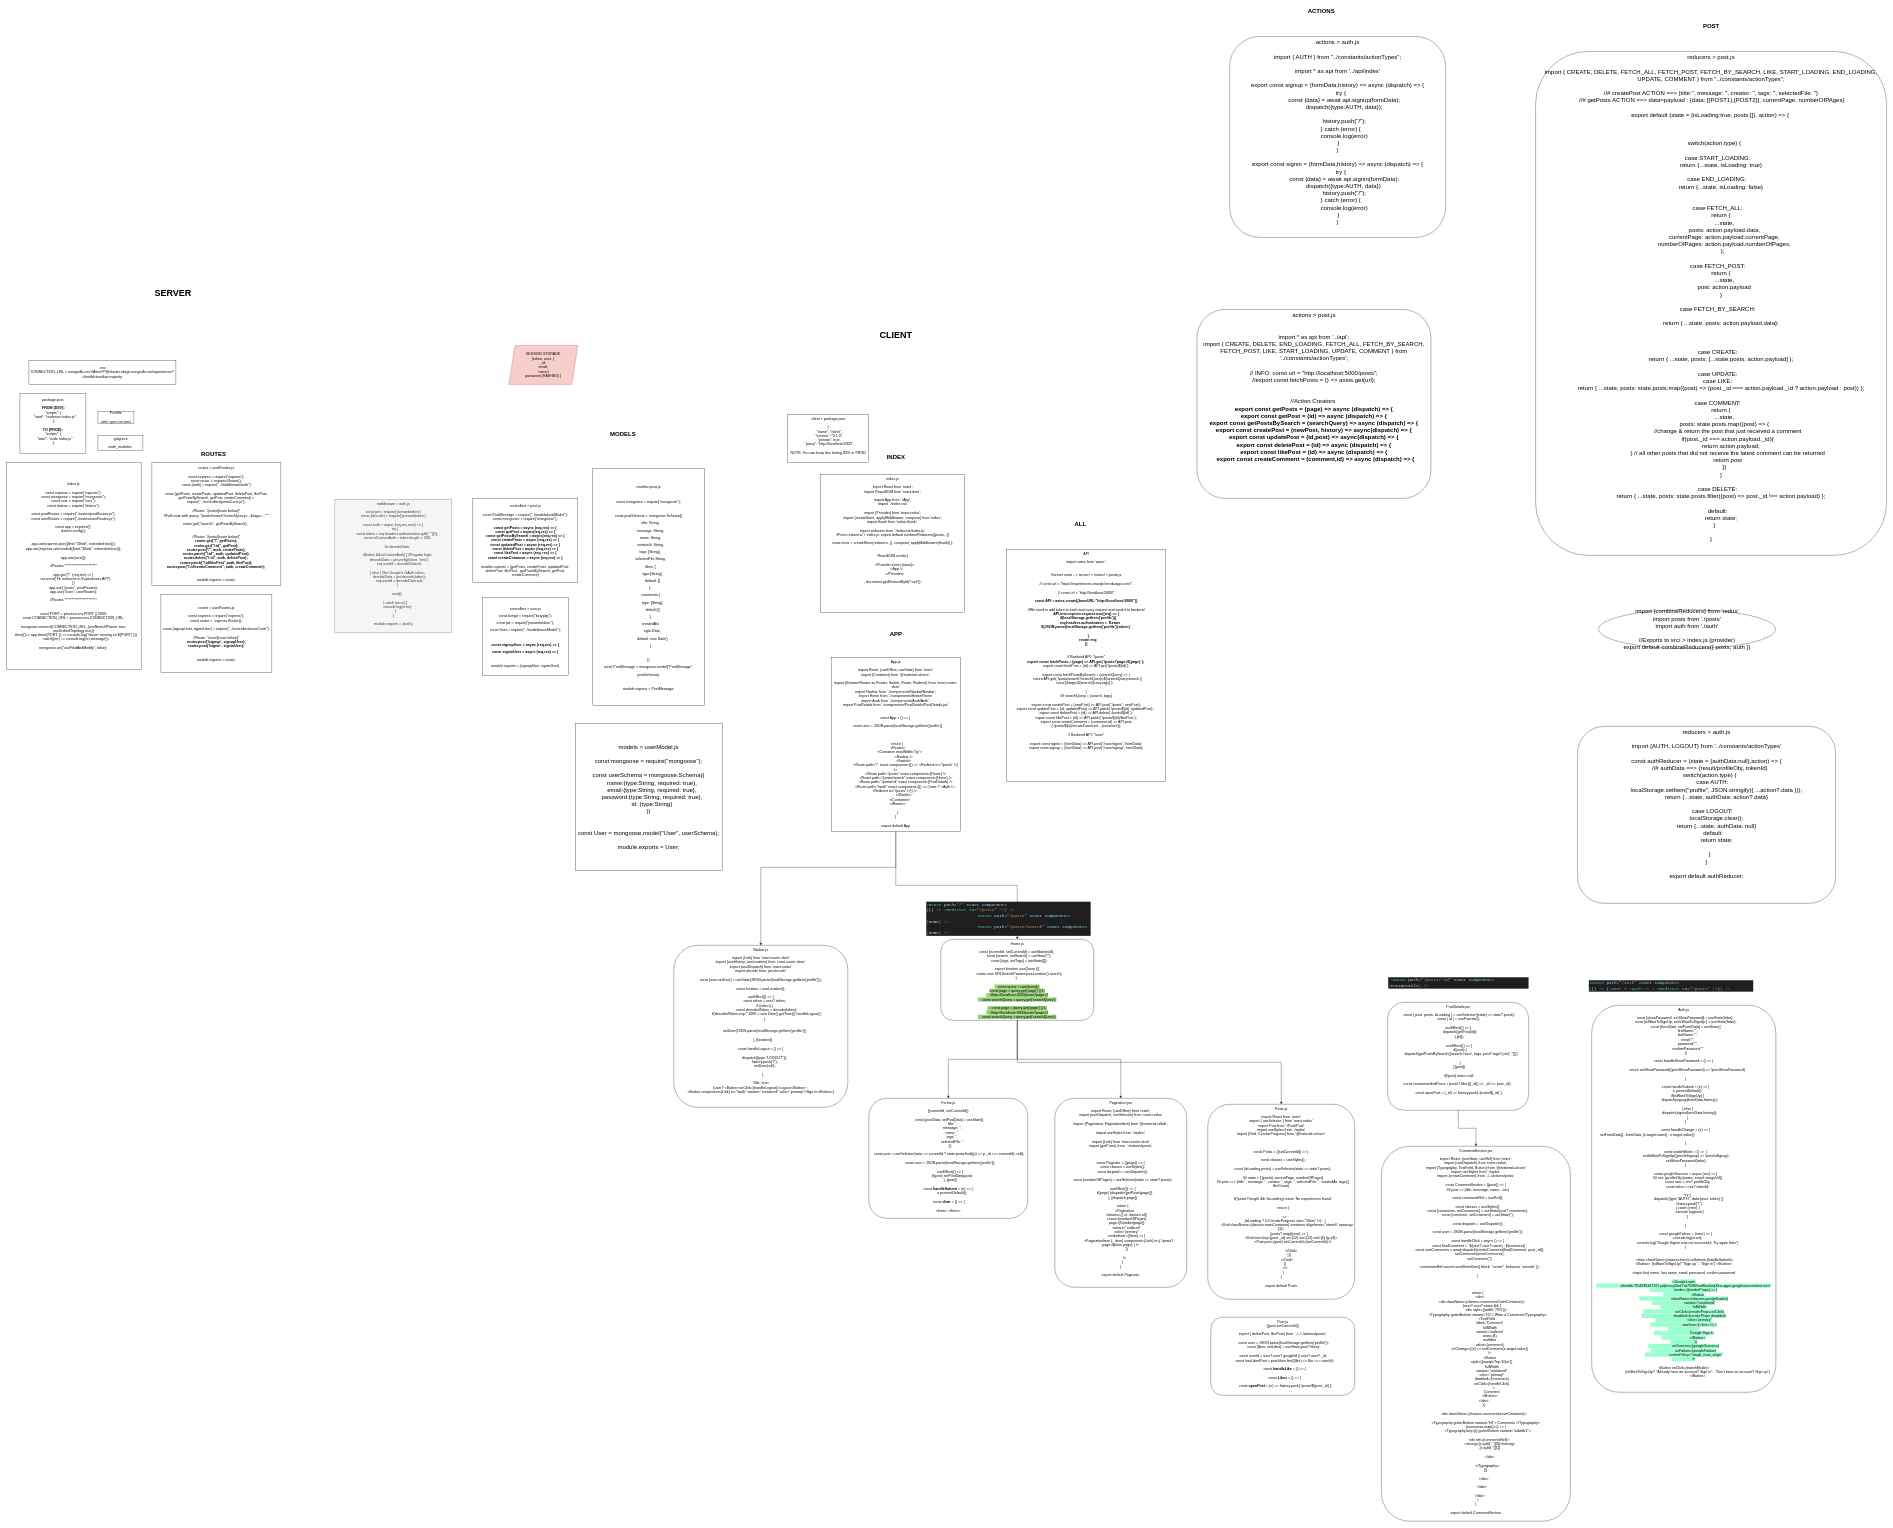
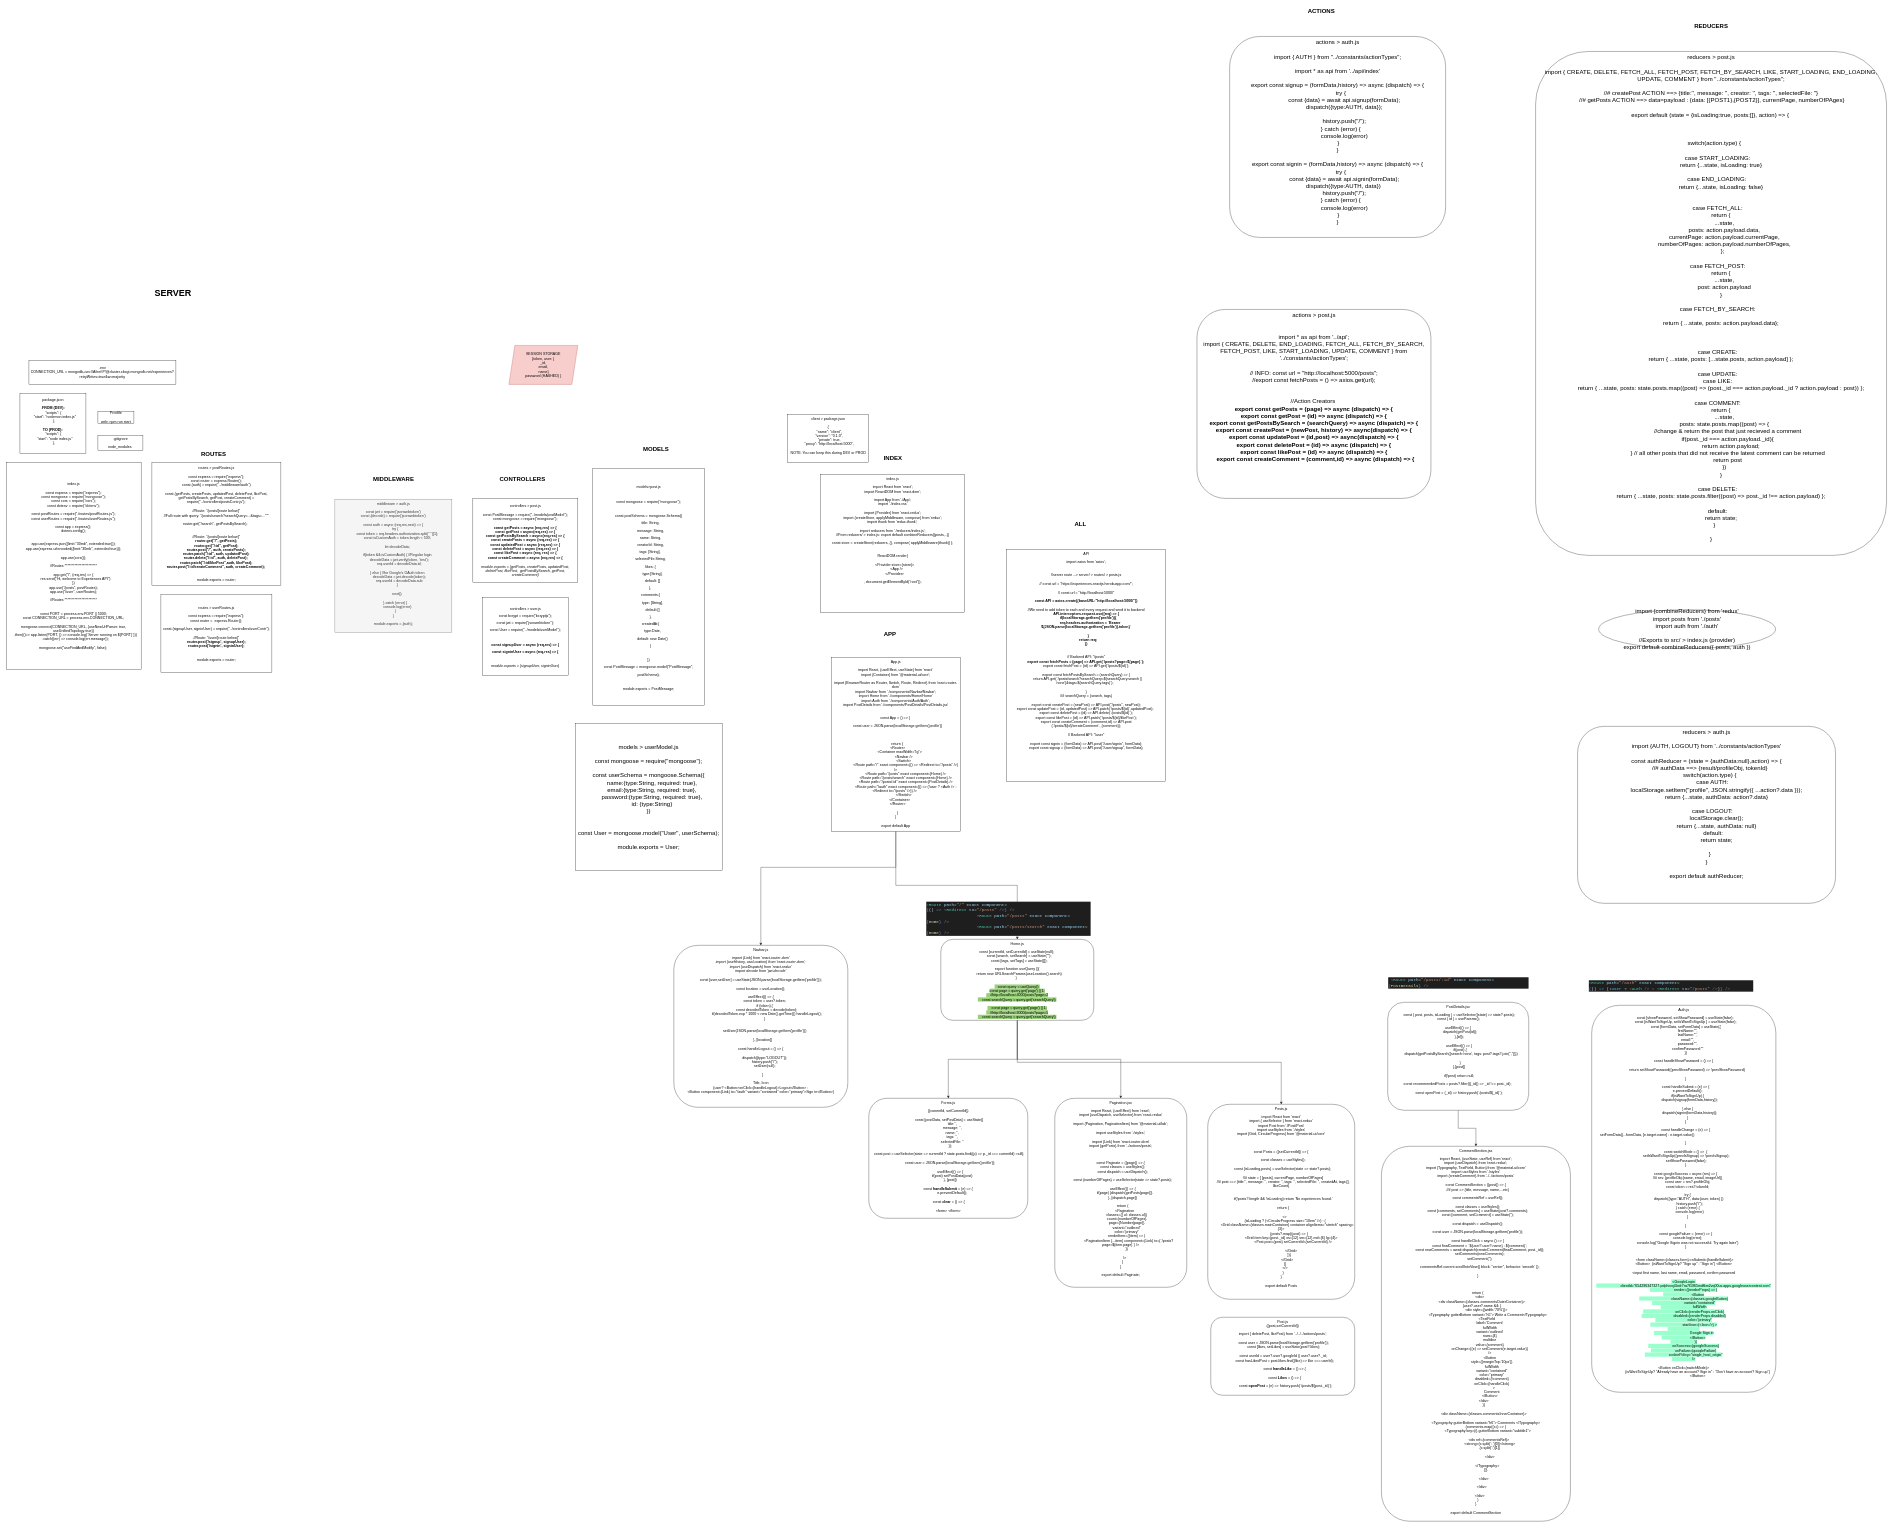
node "POST": label "POST" -> "REDUCERS"
node "CLIENT": removed
node ".env CONNECTION_URL = mongodb+srv://Afeef:P!@cluster.xbcgt.mongodb.net/experiences?clientId=true&w=majority": label ".env CONNECTION_URL = mongodb+srv://Afeef:P!@cluster.xbcgt.mongodb.net/experiences?clientId=true&w=majority" -> ".env CONNECTION_URL = mongodb+srv://Afeef:P!@cluster.xbcgt.mongodb.net/experiences?retryWrites=true&w=majority"
node "MODELS": moved (623, 434) -> (656, 449)
node "INDEX": moved (896, 456) -> (893, 458)
node "MIDDLEWARE": added
node "CONTROLLERS": added
node "APP": moved (896, 633) -> (890, 633)
